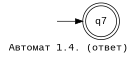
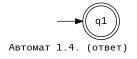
node "q7": label "q7" -> "q1"
